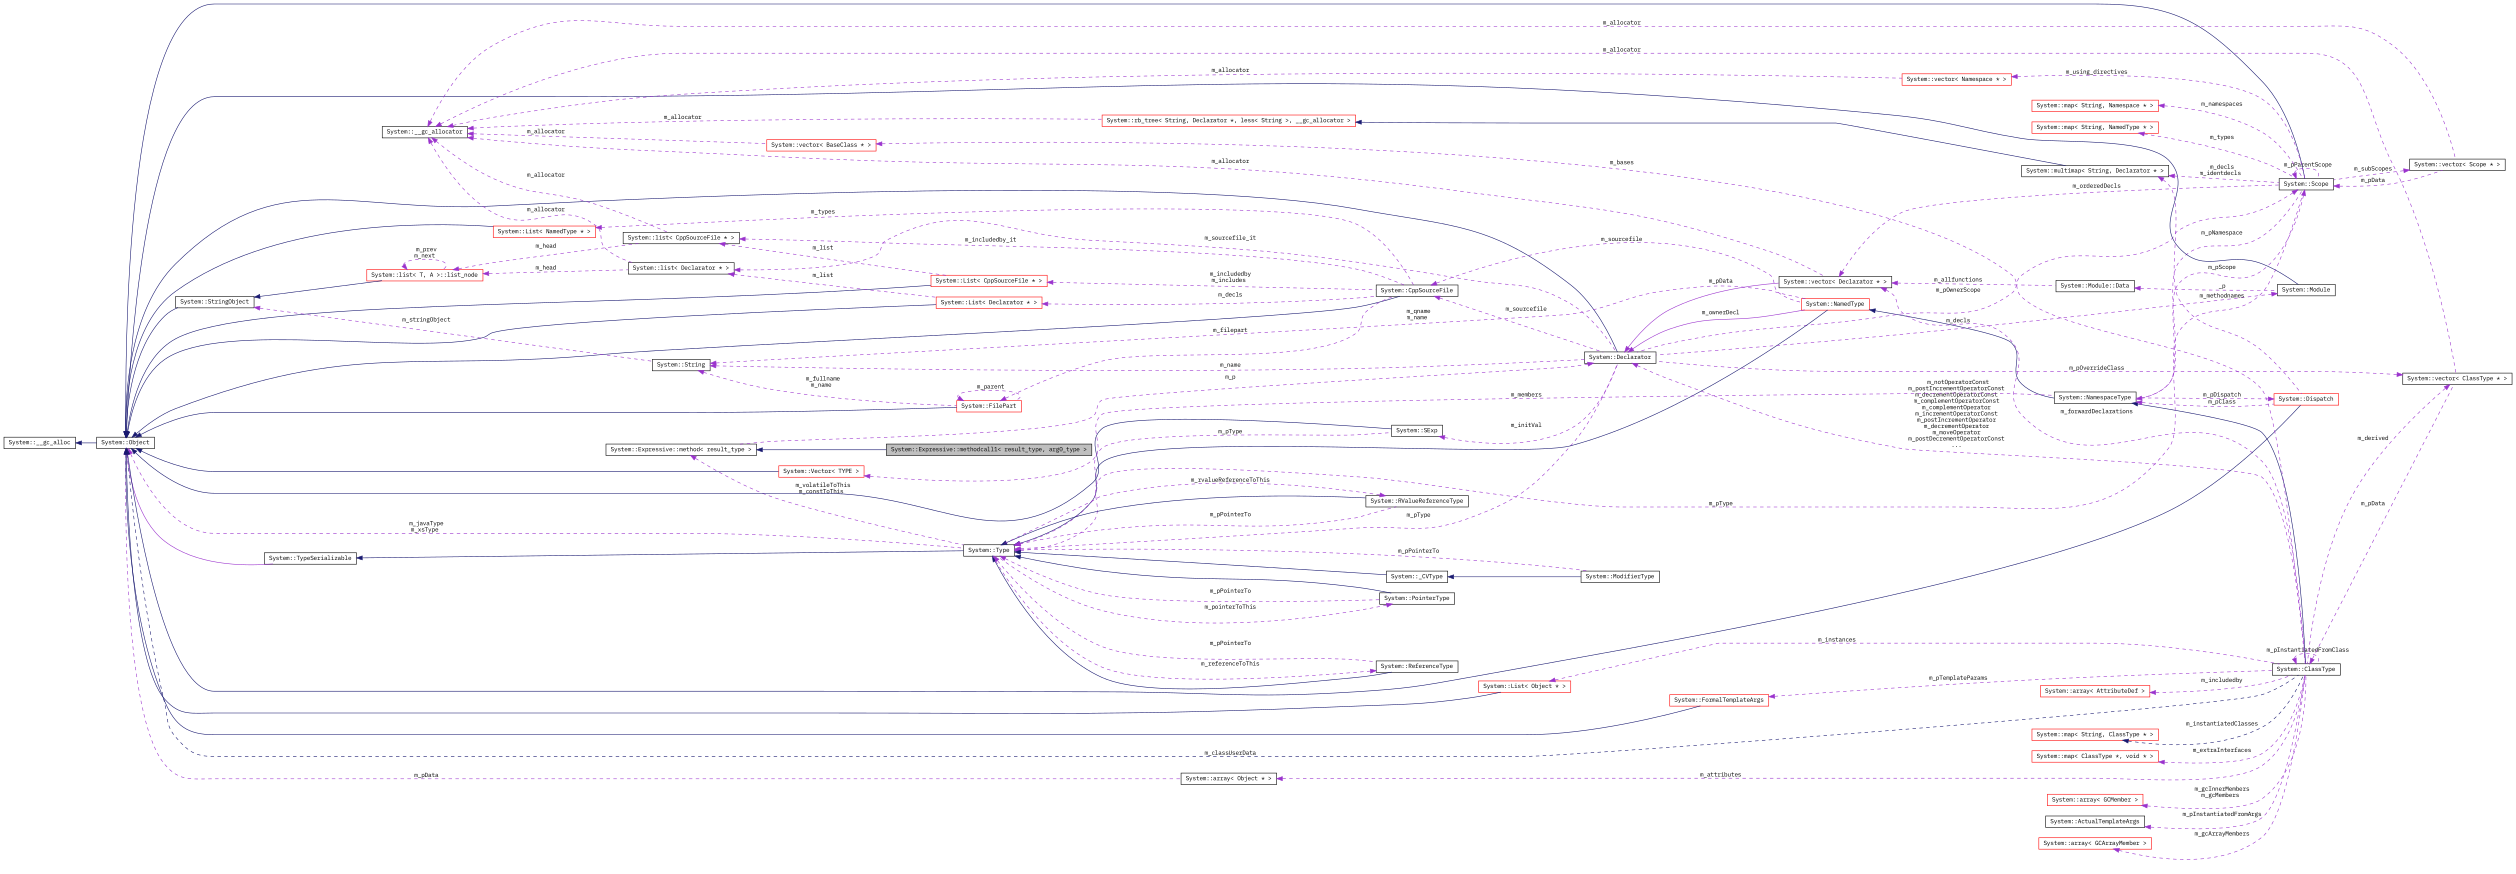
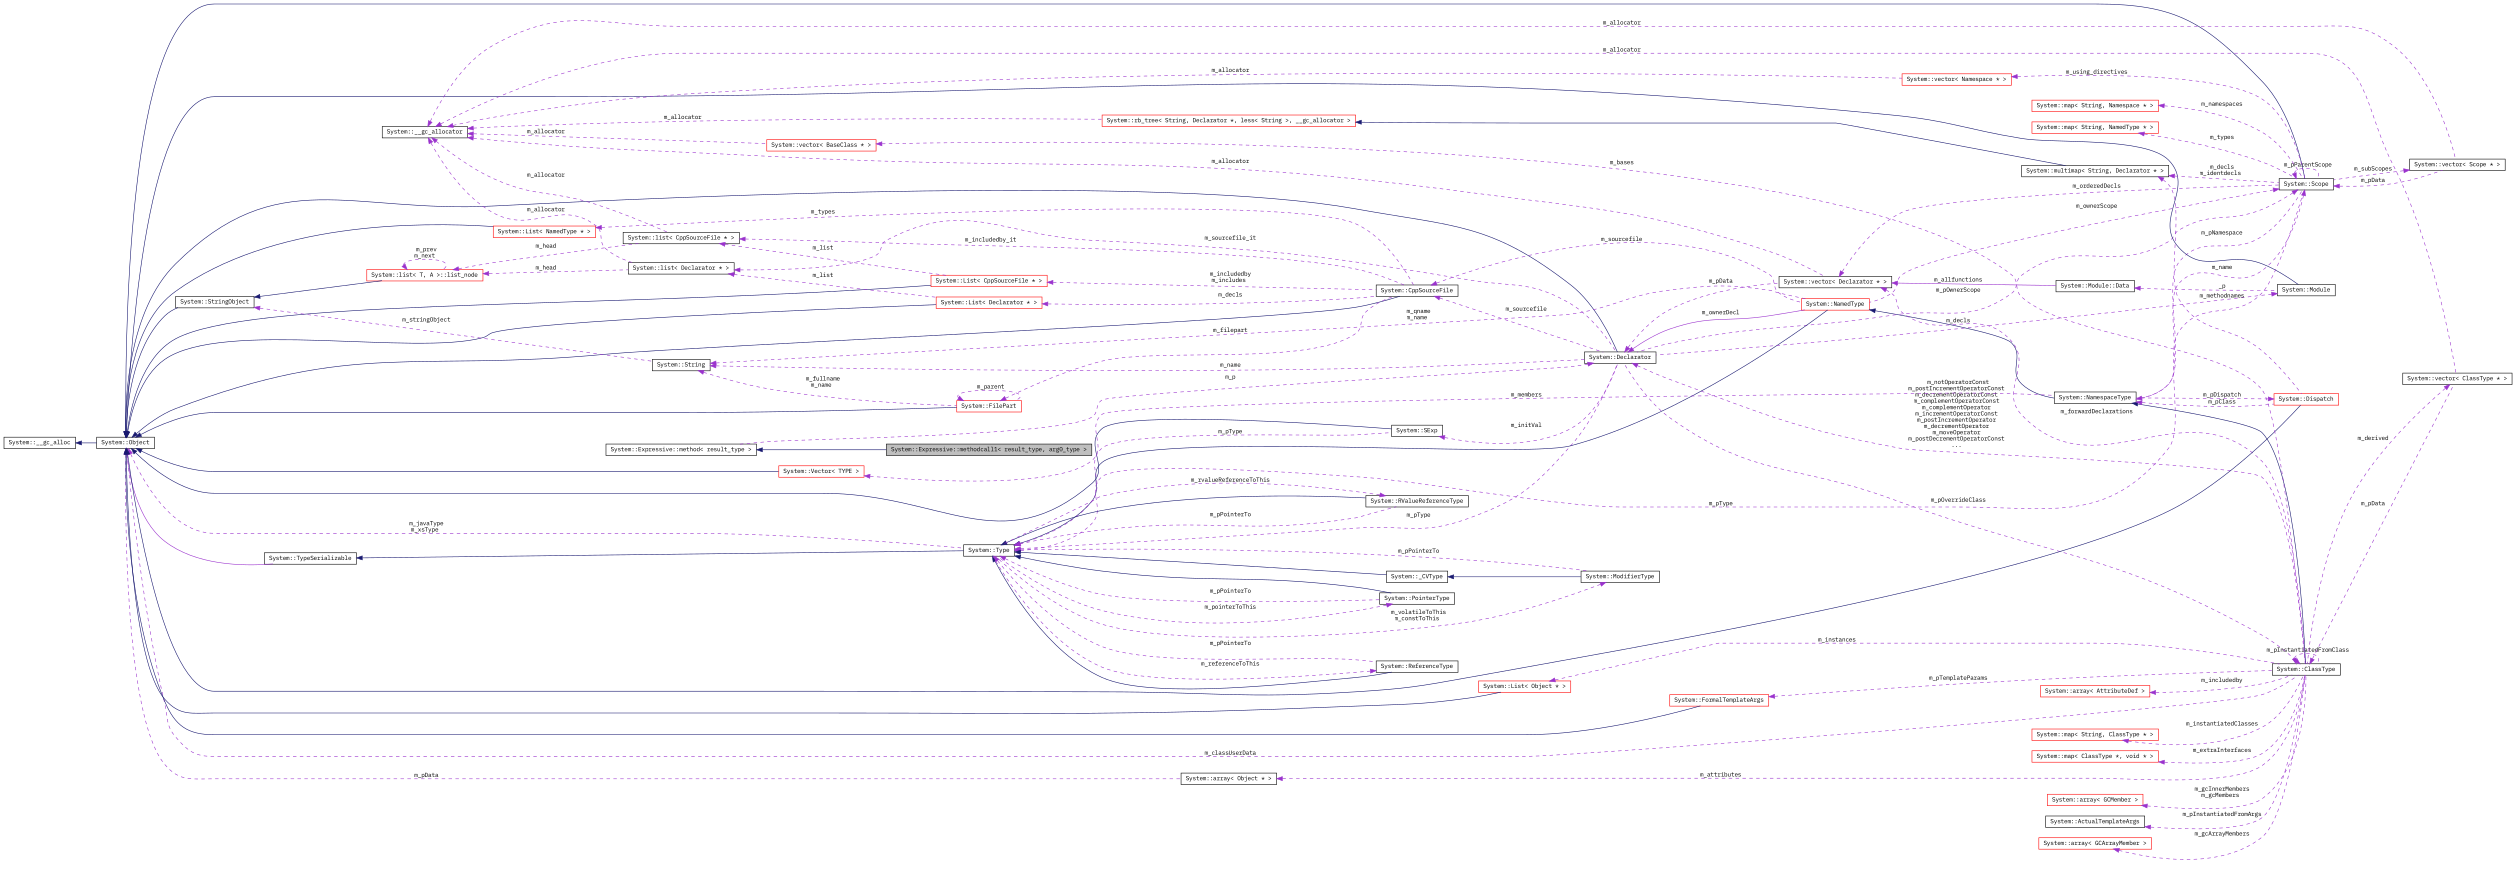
edge "System::NamedType" -> "System::Scope": added, label "m_ownerScope"
edge "System::NamespaceType" -> "System::Scope": label " m_pScope" -> " m_name"
edge "System::Module::Data" -> "System::vector< Declarator * >": style dashed -> solid
edge "System::vector< Declarator * >" -> "System::Declarator": style solid -> dashed
edge "System::Declarator" -> "System::vector< ClassType * >": now "System::Declarator" -> "System::ClassType"
edge "System::Type" -> "System::Expressive::method< result_type >": now "System::Type" -> "System::ModifierType"
edge "System::ClassType" -> "System::map< String, ClassType * >": color midnightblue -> darkorchid3
edge "System::ClassType" -> "System::Object": color midnightblue -> darkorchid3
